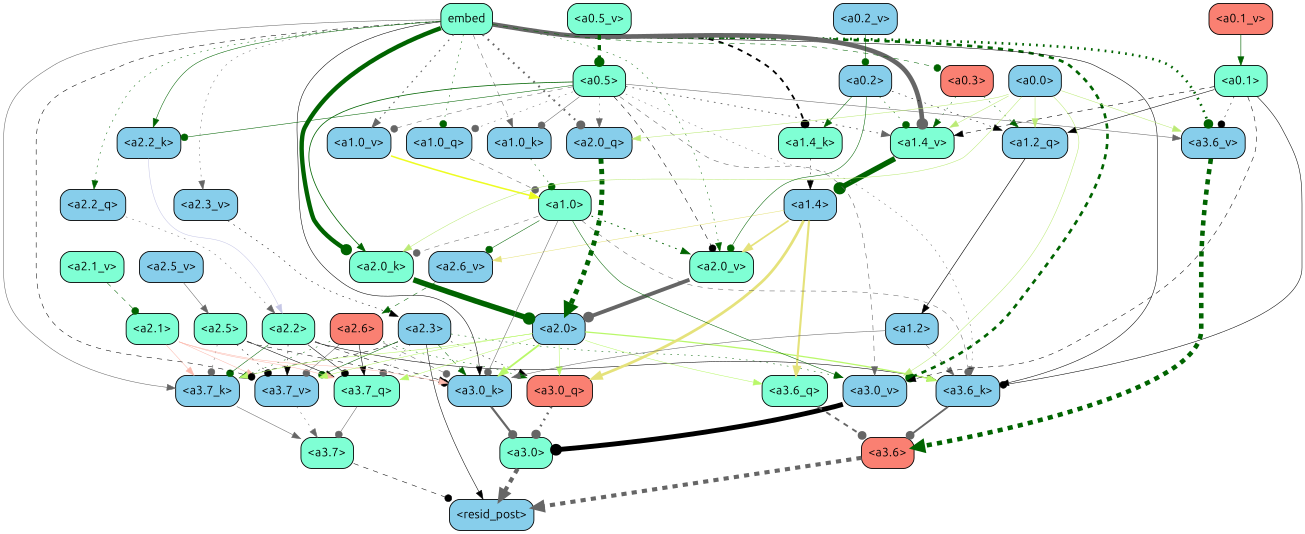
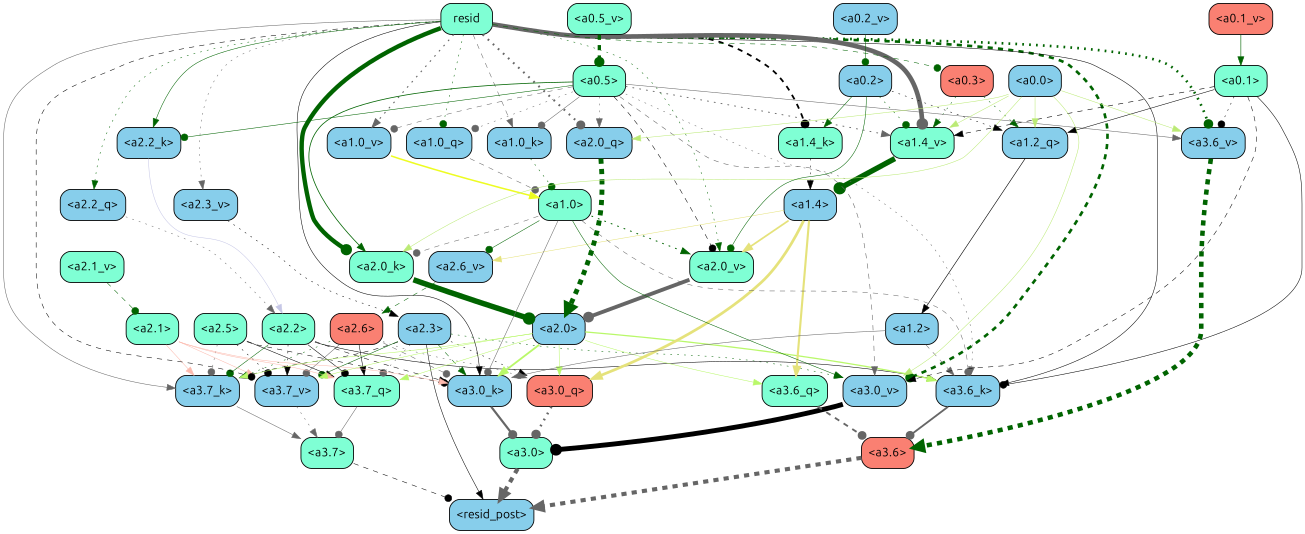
node "embed": label "embed" -> "resid"
node "<a2.5_v>": removed
edge "<a2.6>" -> "<a3.0_q>": color darkgreen -> gray40
